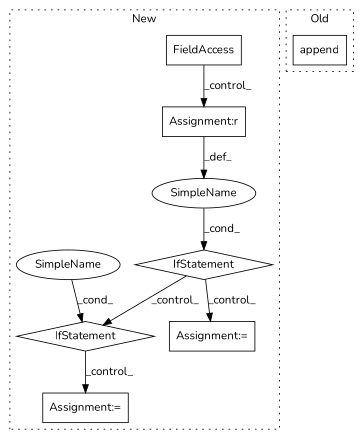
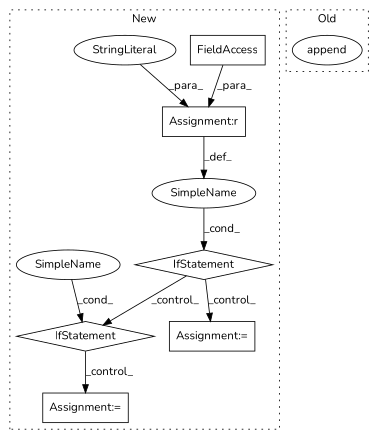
node "StringLiteral": added
node "append": shape box -> ellipse
edge "FieldAccess" -> "Assignment:r": label "_control_" -> "_para_"
